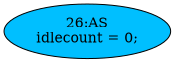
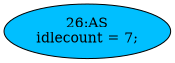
node "26:AS idlecount = 0;": label "26:AS idlecount = 0;" -> "26:AS idlecount = 7;"
